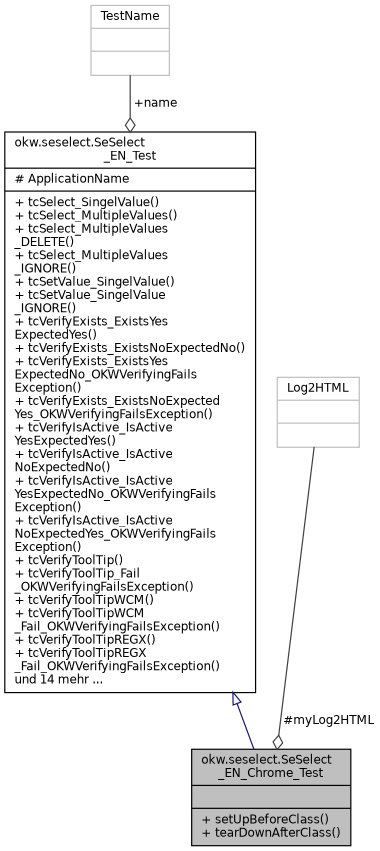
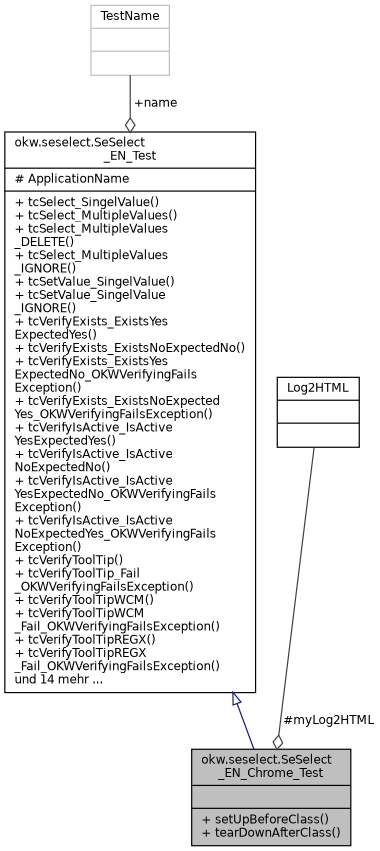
node "Log2HTML": color grey75 -> black
